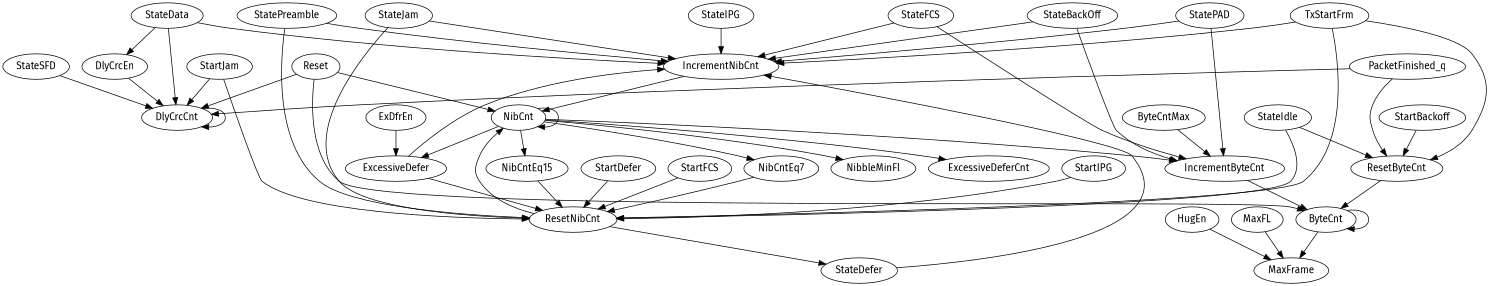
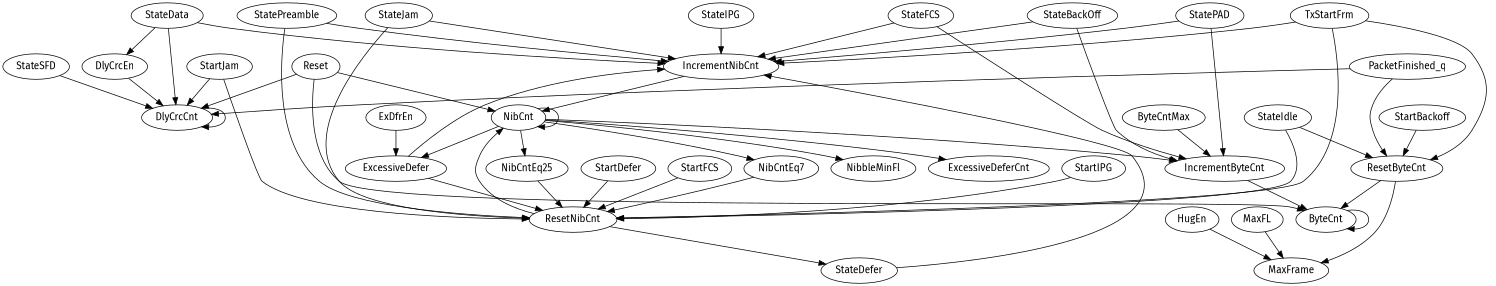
node "NibCntEq15": label "NibCntEq15" -> "NibCntEq25"
edge "ByteCnt" -> "MaxFrame": now "ResetByteCnt" -> "MaxFrame"
